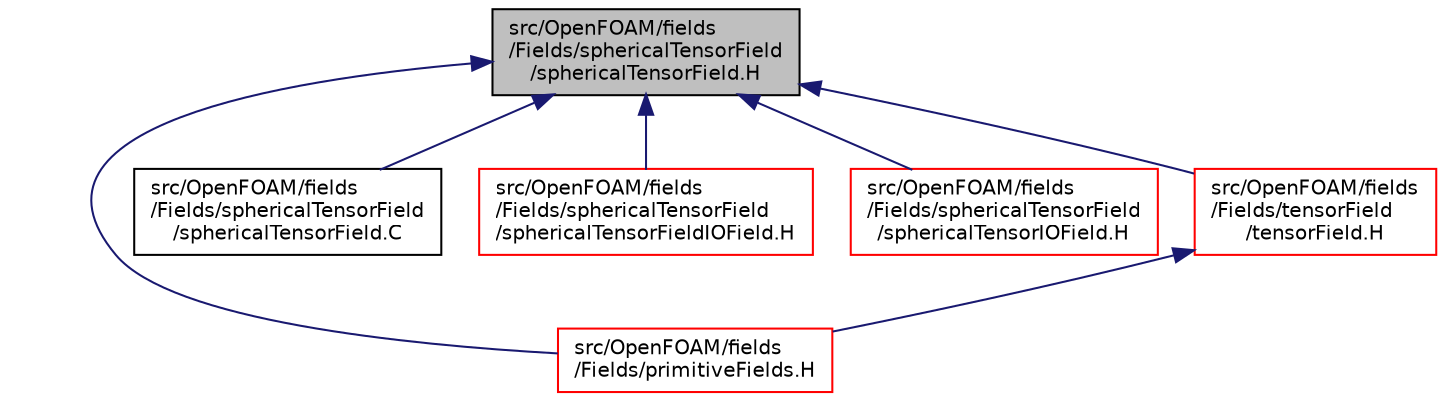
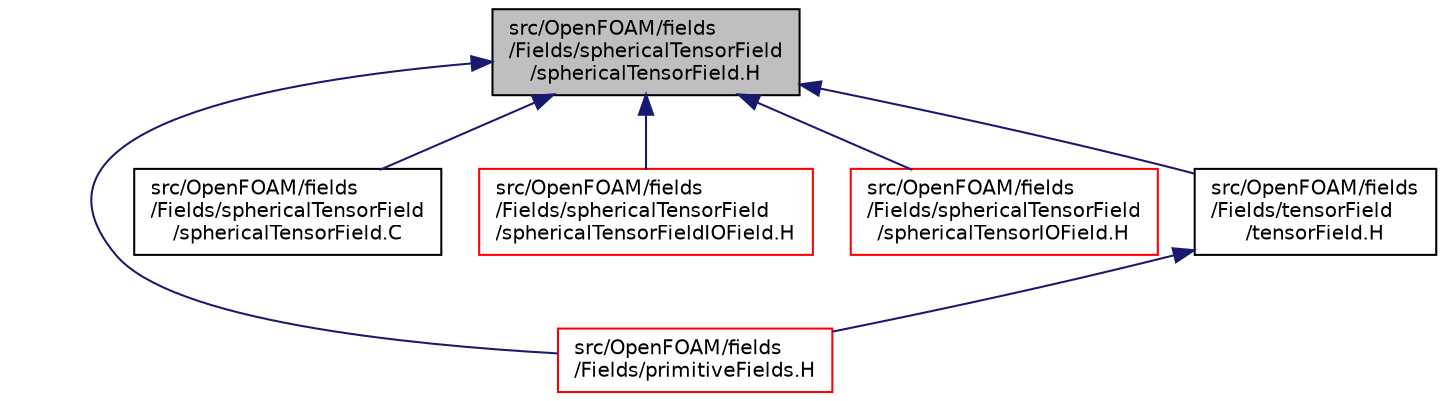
node "src/OpenFOAM/fields /Fields/tensorField /tensorField.H": color red -> black
